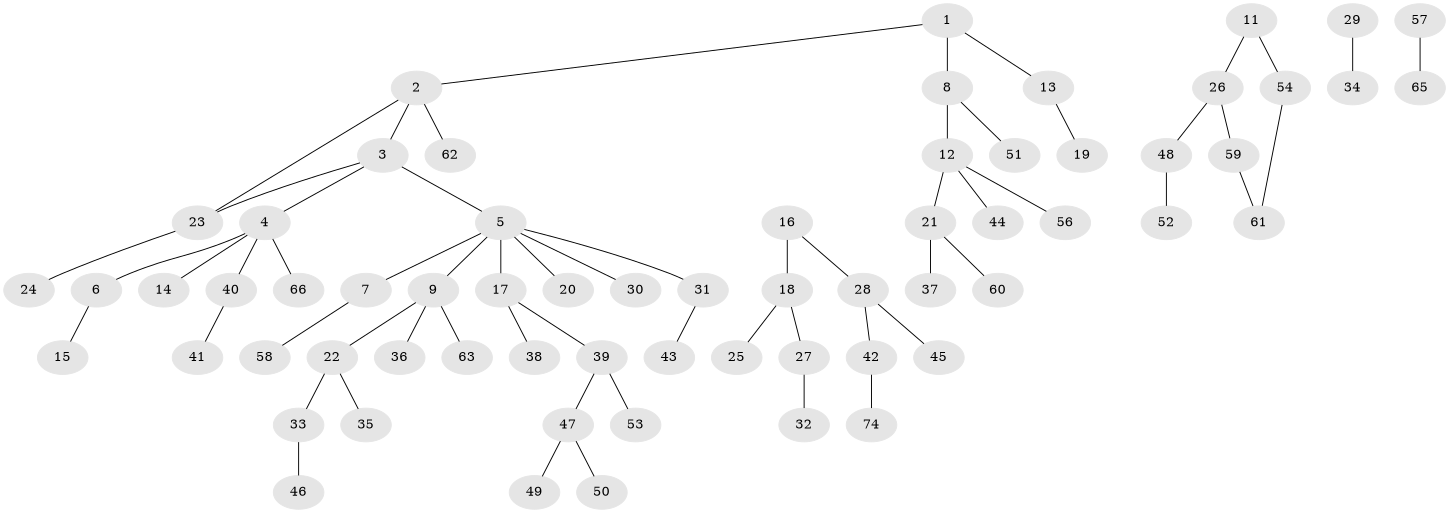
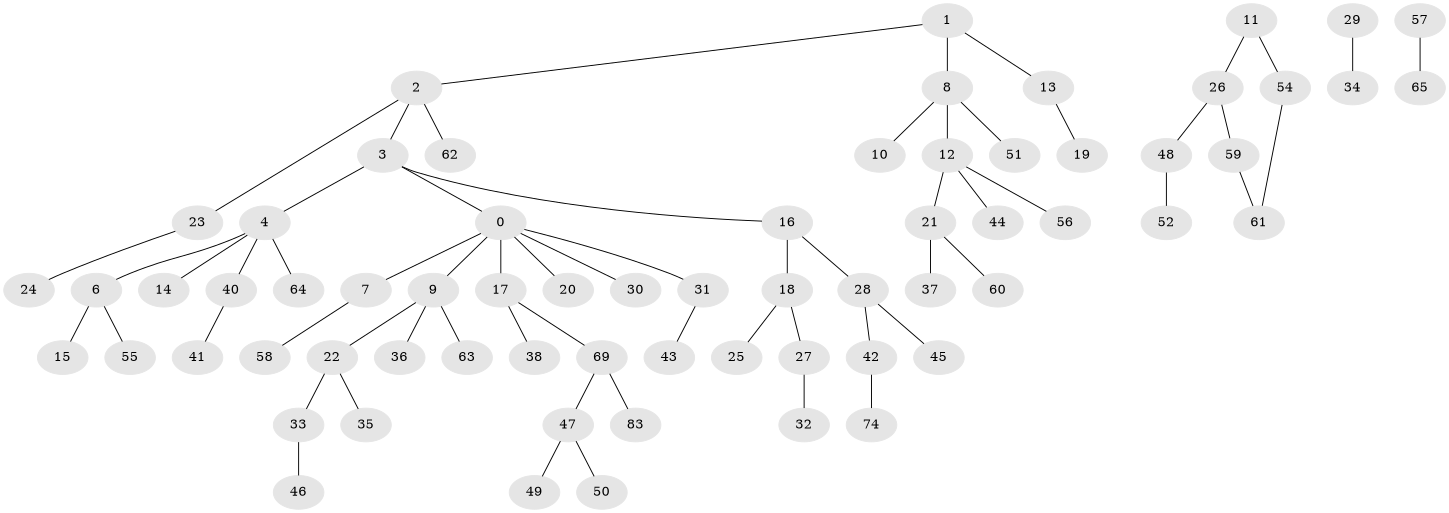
node "10": added
edge "3" -- "23": now "3" -- "16"
node "5": label "5" -> "0"
node "66": label "66" -> "64"
node "55": added
node "39": label "39" -> "69"
node "53": label "53" -> "83"
